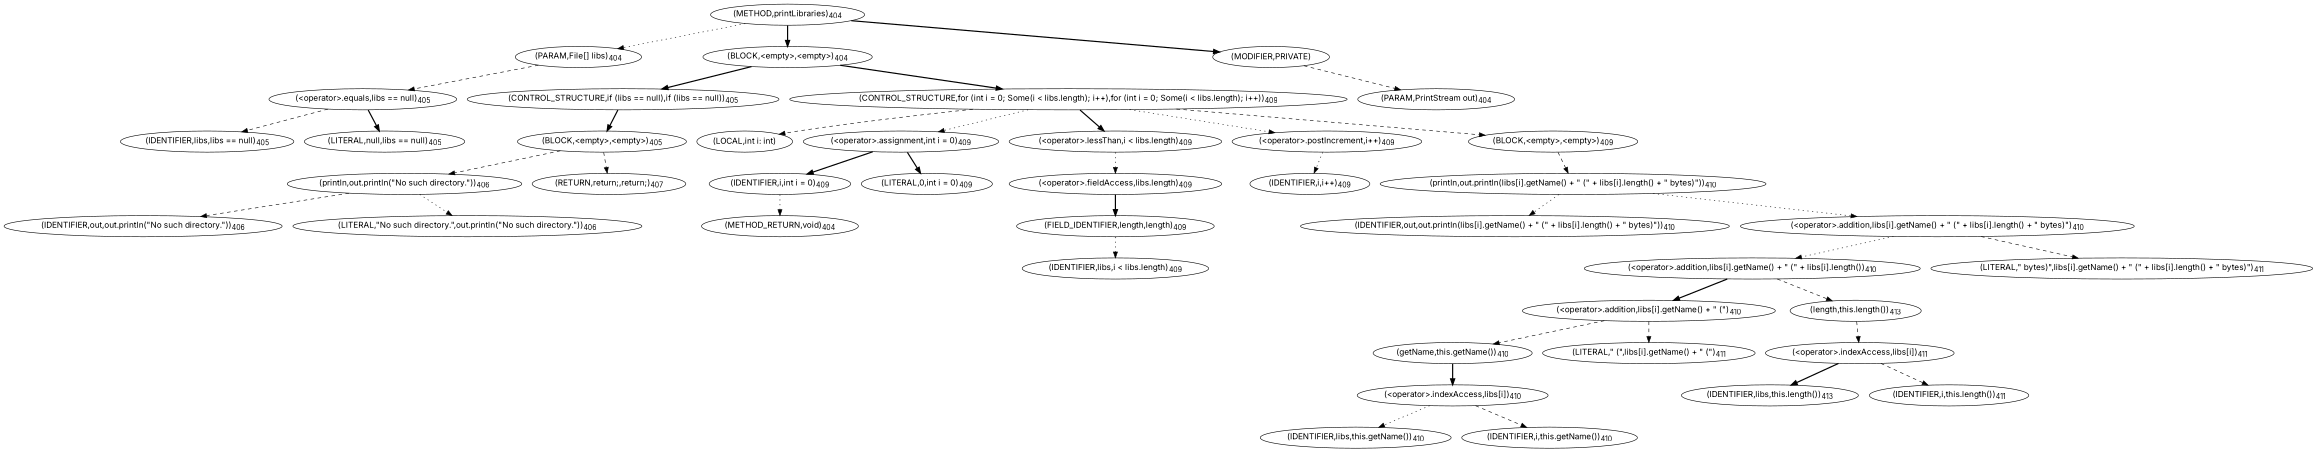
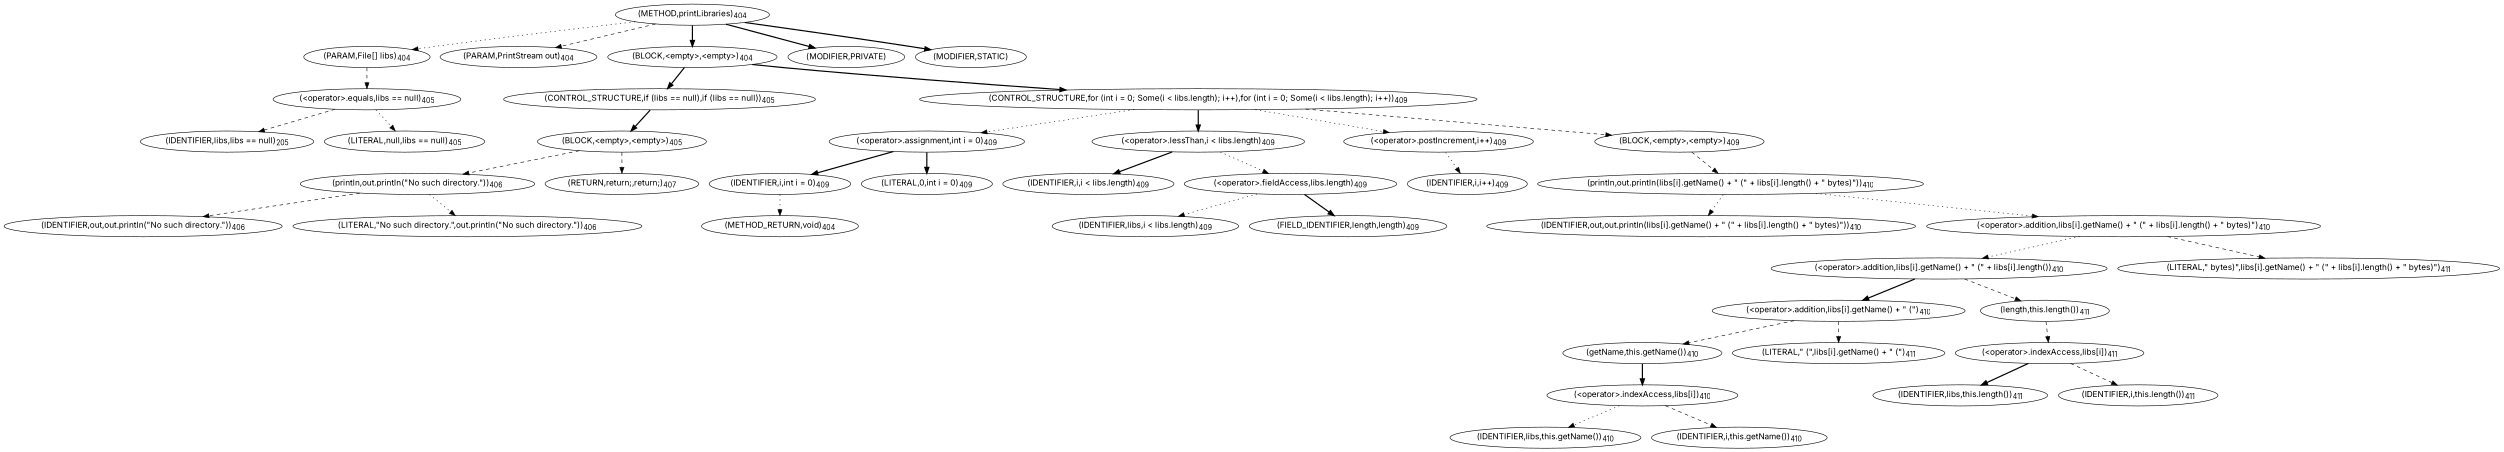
node "(MODIFIER,STATIC)": added
edge "(MODIFIER,PRIVATE)" -> "(PARAM,PrintStream out)": now "(METHOD,printLibraries)" -> "(PARAM,PrintStream out)"
edge "(<operator>.equals,libs == null)" -> "(LITERAL,null,libs == null)": style bold -> dotted
node "(IDENTIFIER,libs,libs == null)": text "405" -> "205"
node "(LOCAL,int i: int)": removed
node "(IDENTIFIER,i,i < libs.length)": added
edge "(FIELD_IDENTIFIER,length,length)" -> "(IDENTIFIER,libs,i < libs.length)": now "(<operator>.fieldAccess,libs.length)" -> "(IDENTIFIER,libs,i < libs.length)"
node "(length,this.length())": text "413" -> "411"
node "(IDENTIFIER,libs,this.length())": text "413" -> "411"
